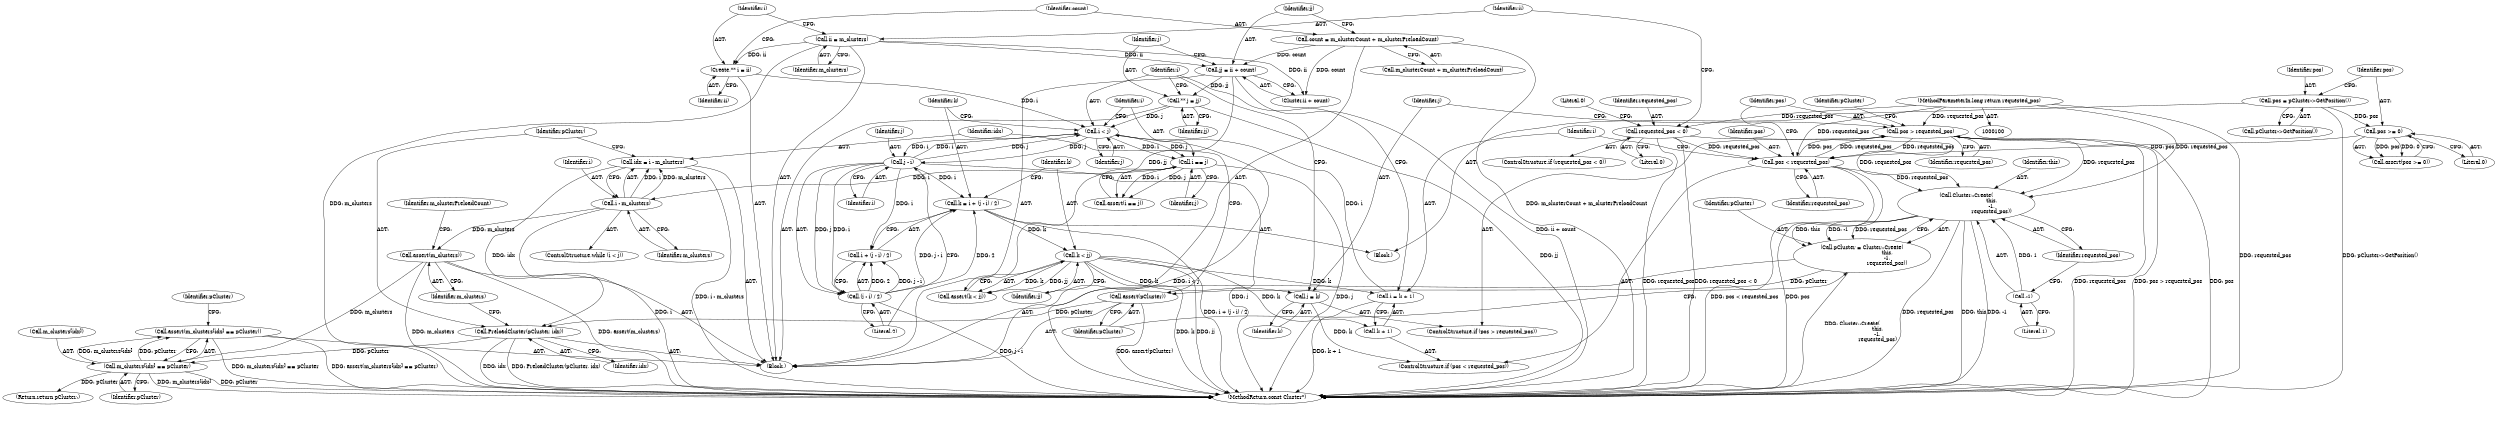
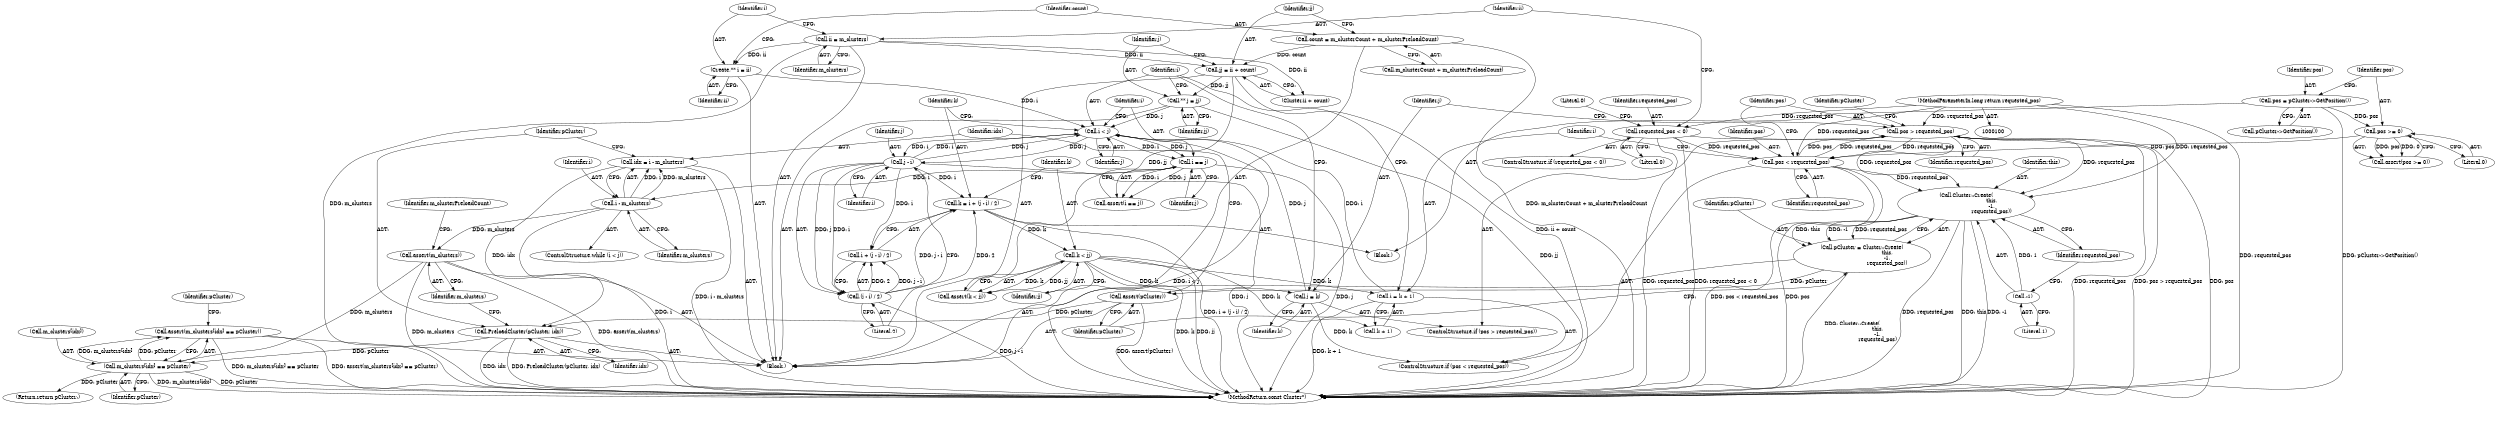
edge "(Call,count = m_clusterCount + m_clusterPreloadCount)" -> "(Cluster,ii + count)": removed, label "DDG: count"
edge "(Call,j = k)" -> "(Call,i < j)": added, label "DDG: j"
edge "(Call,k + 1)" -> "(ControlStructure,if (pos < requested_pos))": now "(Call,i = k + 1)" -> "(ControlStructure,if (pos < requested_pos))"
